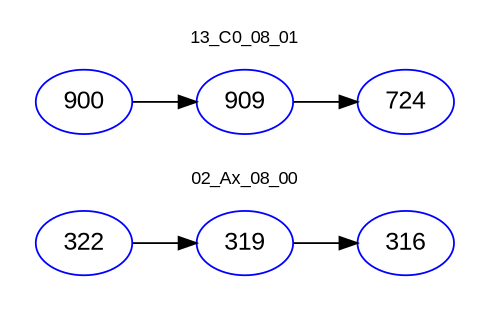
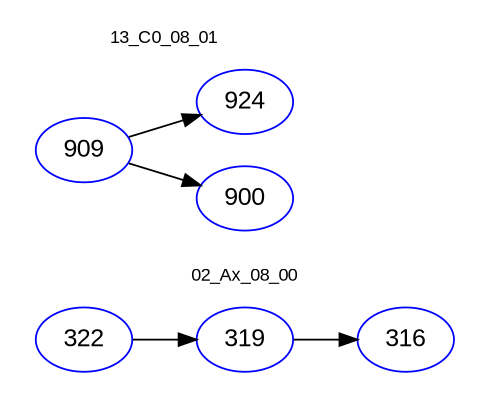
edge "900" -> "909": reversed
node "724": label "724" -> "924"
